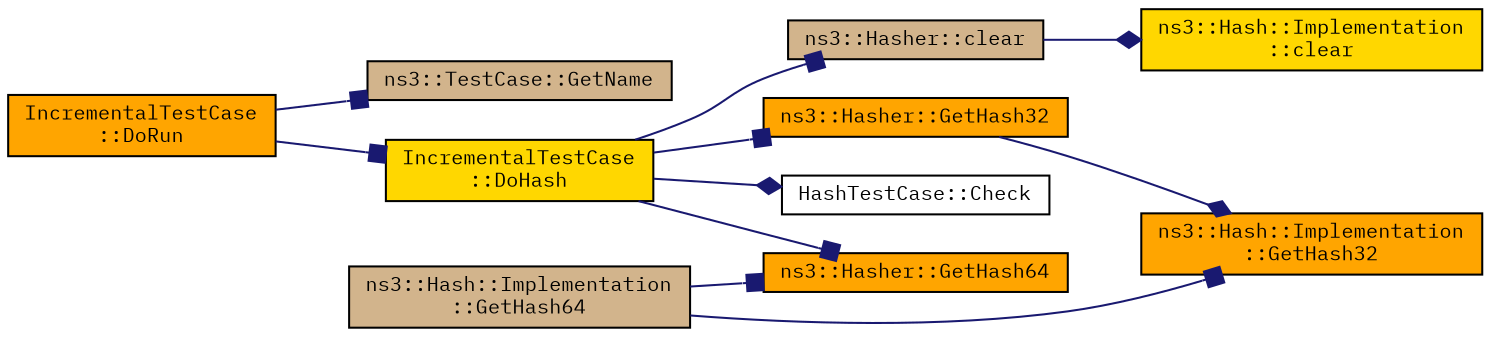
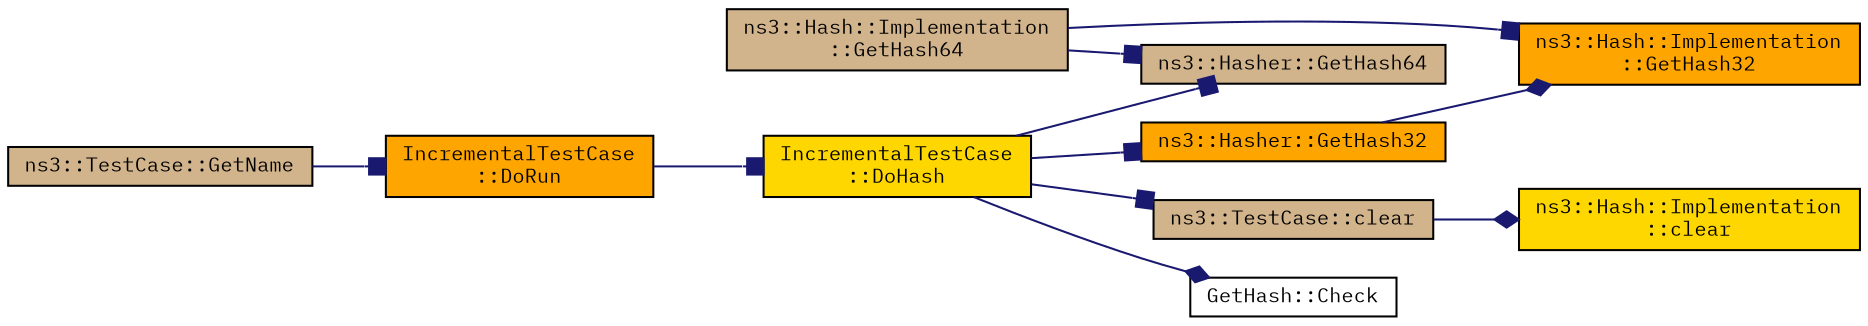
node "ns3::Hasher::clear": label "ns3::Hasher::clear" -> "ns3::TestCase::clear"
edge "IncrementalTestCase ::DoRun" -> "ns3::TestCase::GetName": reversed
node "HashTestCase::Check": label "HashTestCase::Check" -> "GetHash::Check"
node "ns3::Hasher::GetHash64": fillcolor orange -> tan
